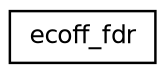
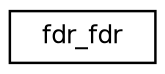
node "ecoff_fdr": label "ecoff_fdr" -> "fdr_fdr"
